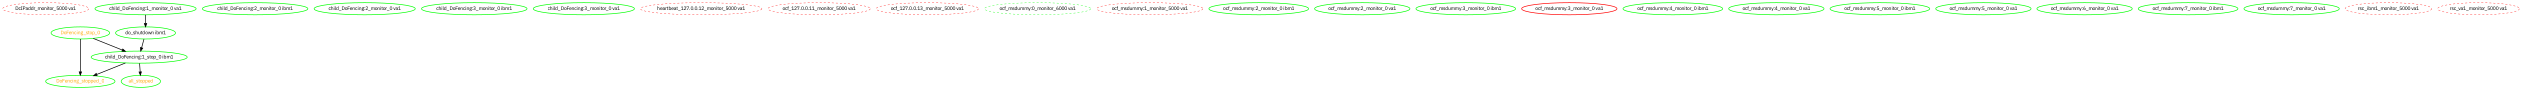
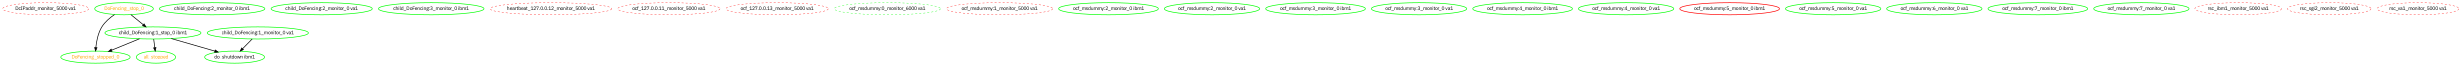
node "child_DoFencing:3_monitor_0 va1": removed
node "ocf_msdummy:3_monitor_0 va1": color red -> green
node "ocf_msdummy:5_monitor_0 ibm1": color green -> red
node "rsc_sgi2_monitor_5000 va1": added
edge "do_shutdown ibm1" -> "child_DoFencing:1_stop_0 ibm1": reversed
